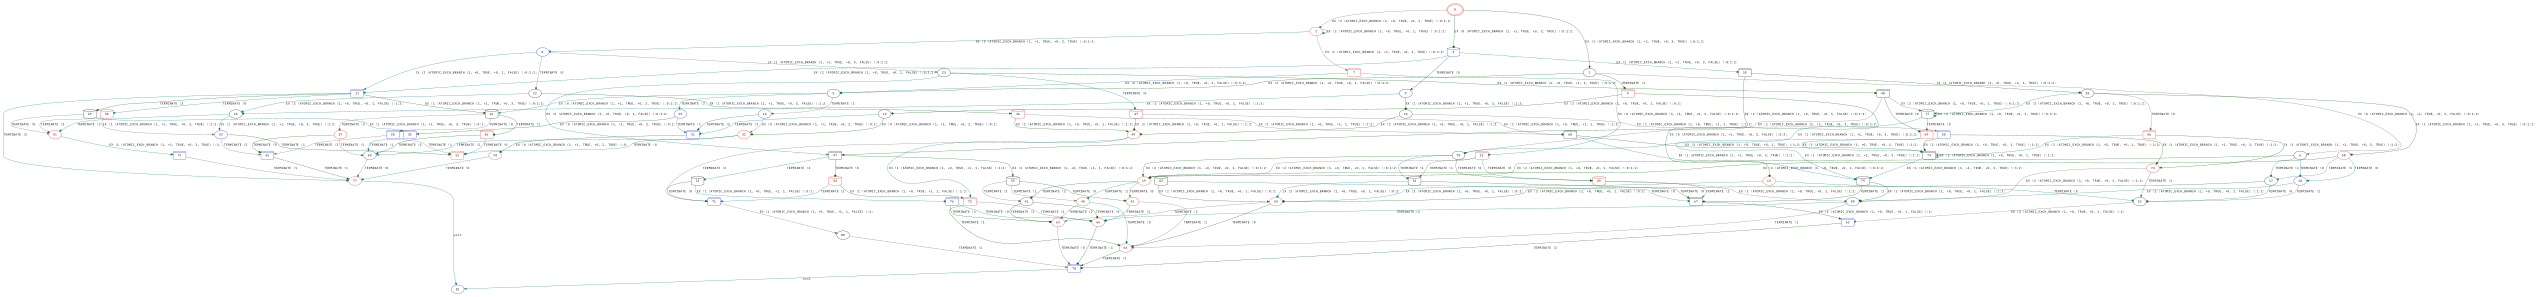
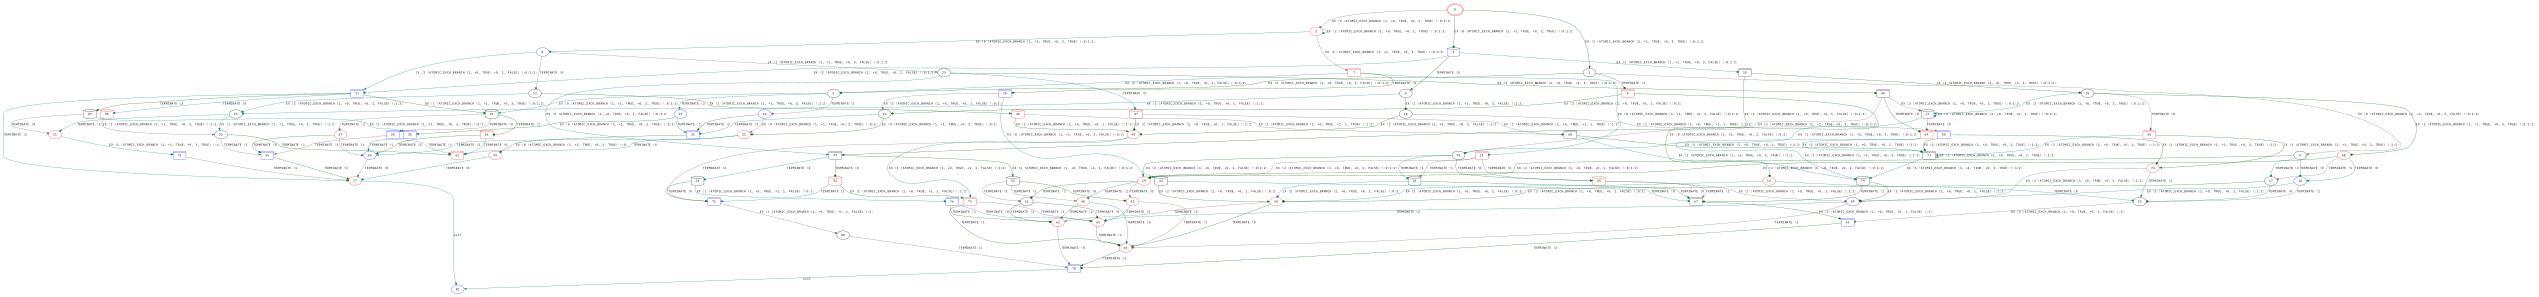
node "20": added
edge "30" -> "51": removed, label "TERMINATE !2"
edge "66" -> "78": now "66" -> "64"
